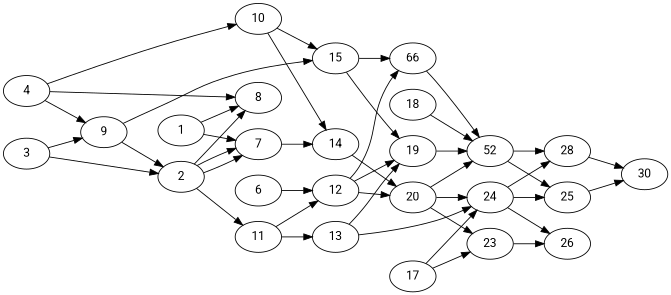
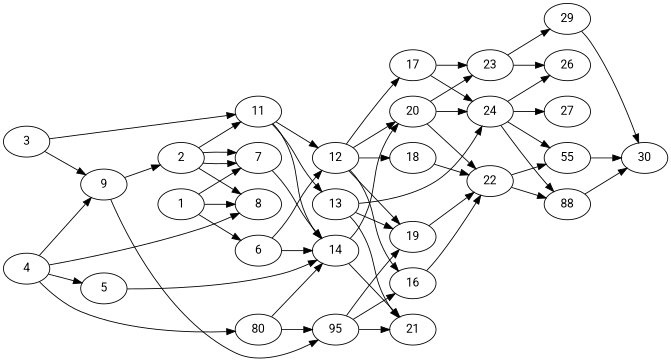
node "10": label "10" -> "80"
node "29": added
node "15": label "15" -> "95"
node "66": label "66" -> "16"
node "27": added
edge "12" -> "17": added
node "52": label "52" -> "22"
node "28": label "28" -> "88"
edge "12" -> "18": added
edge "3" -> "2": now "3" -> "11"
edge "11" -> "14": added
node "25": label "25" -> "55"
edge "1" -> "6": added
edge "6" -> "14": added
node "5": added
node "21": added
